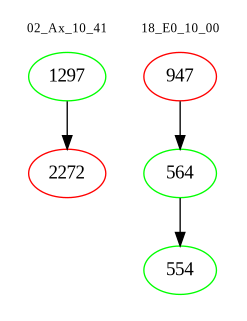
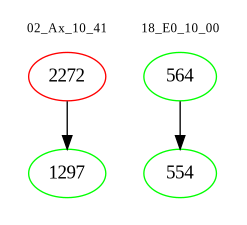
node "947": removed
edge "1297" -> "2272": reversed
